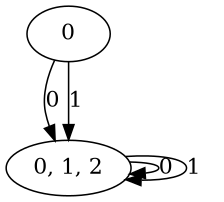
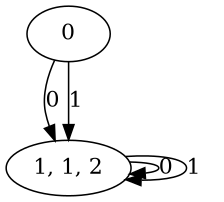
node "0, 1, 2": label "0, 1, 2" -> "1, 1, 2"
